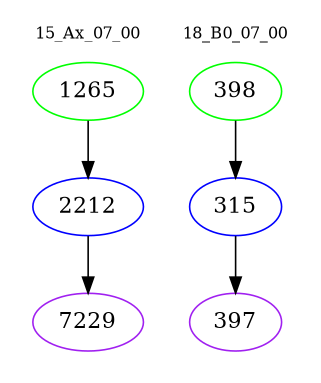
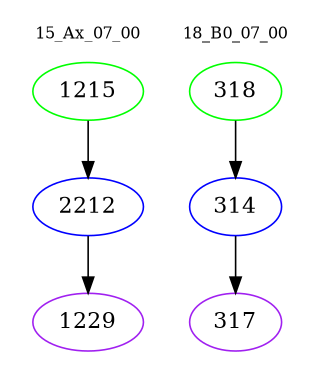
node "1265": label "1265" -> "1215"
node "398": label "398" -> "318"
node "315": label "315" -> "314"
node "7229": label "7229" -> "1229"
node "397": label "397" -> "317"
